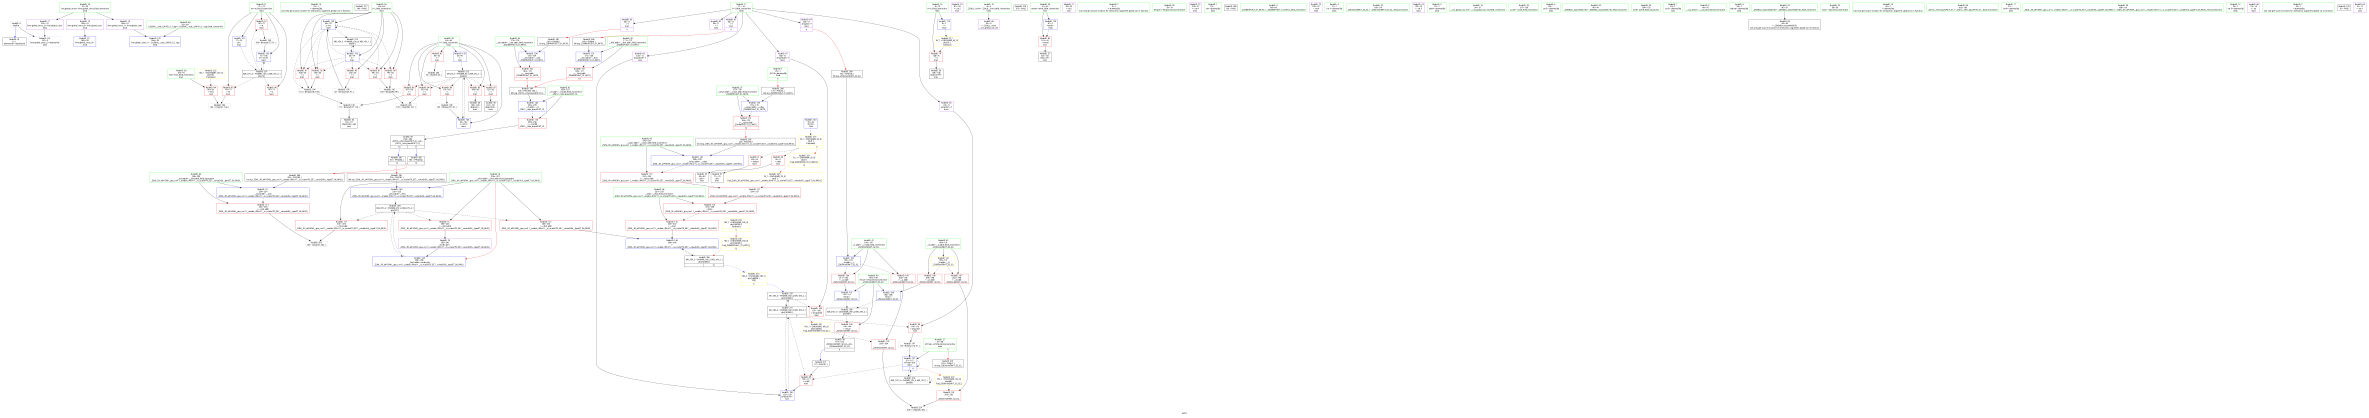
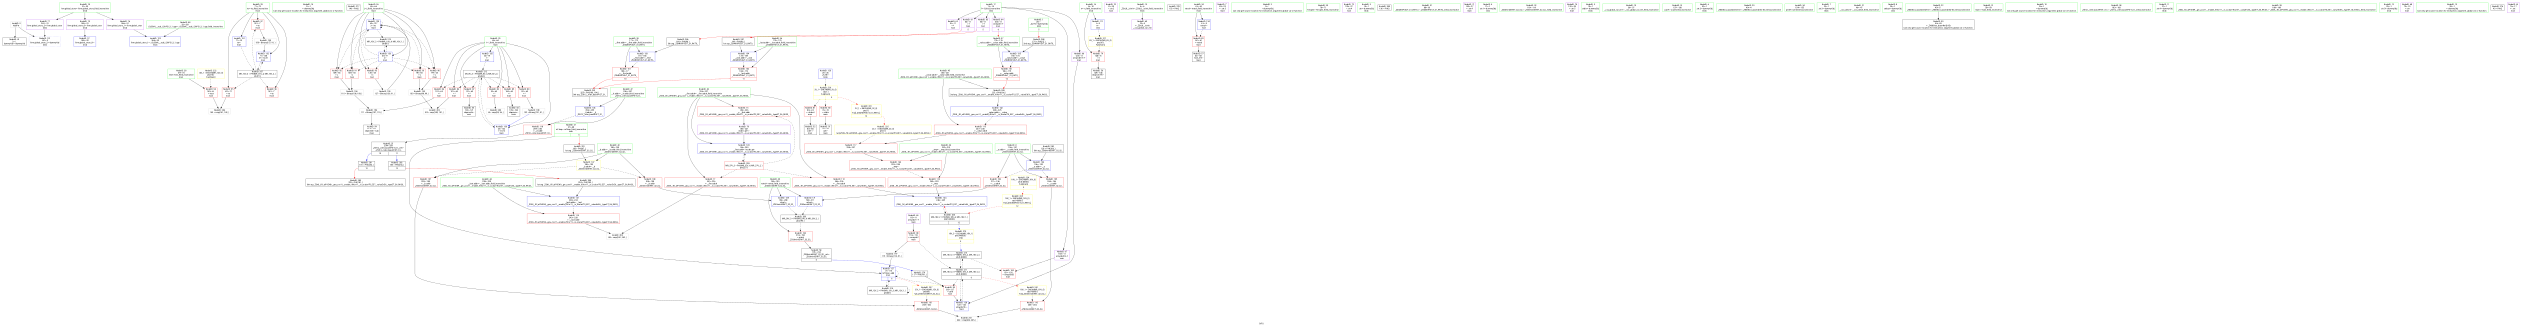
edge "NodeID: 17" -> "NodeID: 65": removed
edge "NodeID: 0" -> "NodeID: 49": color blue -> black
edge "NodeID: 64" -> "NodeID: 290": now "NodeID: 64" -> "NodeID: 37"
edge "NodeID: 129" -> "NodeID: 194": now "NodeID: 129" -> "NodeID: 93"
edge "NodeID: 212" -> "NodeID: 83": added
edge "NodeID: 198" -> "NodeID: 130": color black -> blue
edge "NodeID: 45" -> "NodeID: 142": now "NodeID: 45" -> "NodeID: 285"
edge "NodeID: 291" -> "NodeID: 137": added
node "NodeID: 140": removed
node "NodeID: 205": color black -> red
edge "NodeID: 43" -> "NodeID: 145": color red -> black
edge "NodeID: 206" -> "NodeID: 144": color black -> red
node "NodeID: 208": text "MR_29V_3 = CSCHI(MR_29V_4, MR_29V_2, )" -> "MR_29V_3 = PHI(MR_29V_4, MR_29V_2, )"
edge "NodeID: 211" -> "NodeID: 98": reversed
